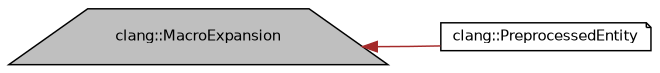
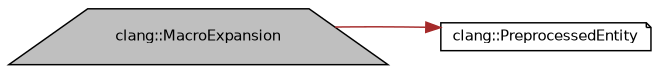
edge "clang::PreprocessedEntity" -> "clang::MacroExpansion": reversed
